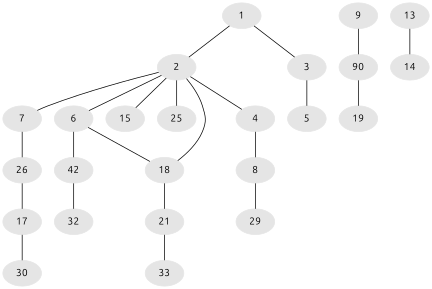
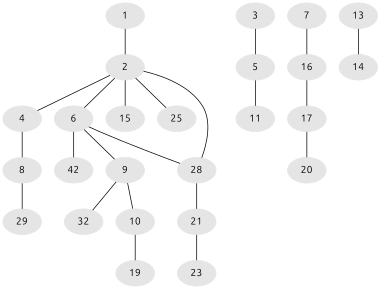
edge "1" -- "3": removed
node "90": label "90" -> "10"
edge "2" -- "7": removed
node "11": added
edge "6" -- "9": added
node "26": label "26" -> "16"
node "18": label "18" -> "28"
edge "42" -- "32": now "9" -- "32"
node "30": label "30" -> "20"
node "33": label "33" -> "23"
